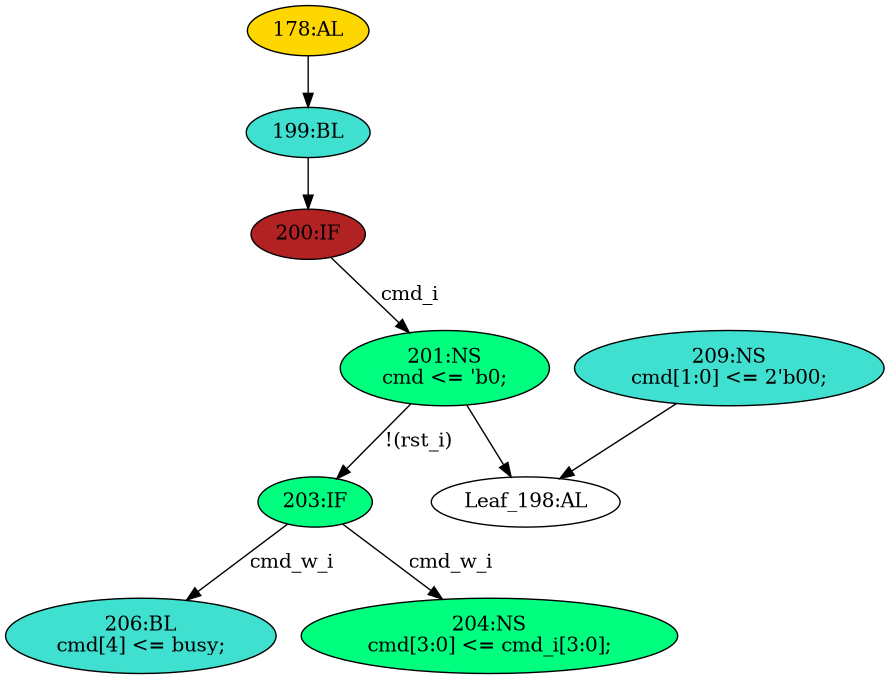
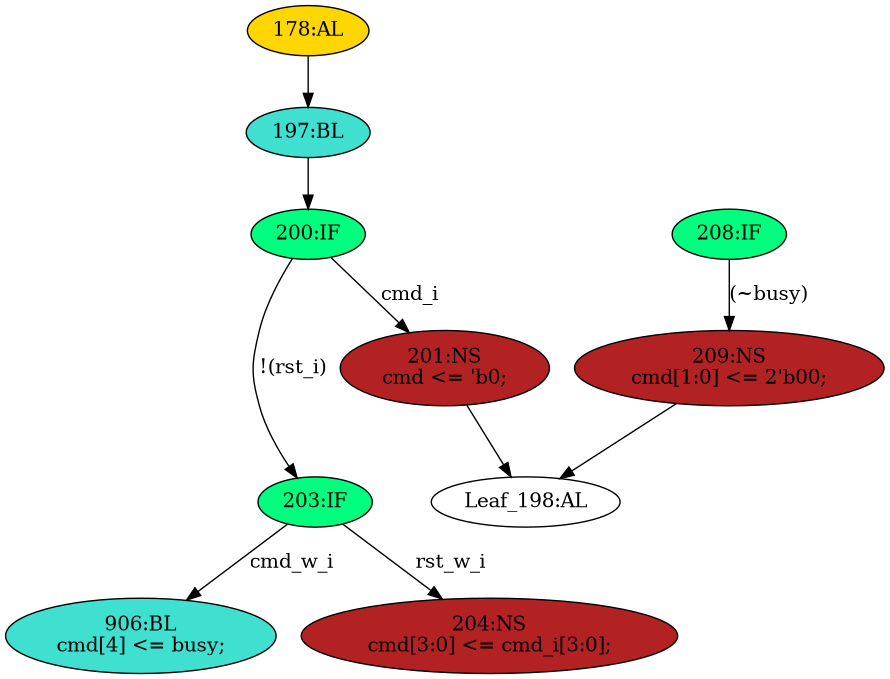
node "199:BL": label "199:BL" -> "197:BL"
node "200:IF": fillcolor firebrick -> springgreen
node "208:IF": added
node "201:NS cmd <= 'b0;": fillcolor springgreen -> firebrick
node "209:NS cmd[1:0] <= 2'b00;": fillcolor turquoise -> firebrick
edge "201:NS cmd <= 'b0;" -> "203:IF": now "200:IF" -> "203:IF"
edge "203:IF" -> "204:NS cmd[3:0] <= cmd_i[3:0];": label "cmd_w_i" -> "rst_w_i"
node "206:BL cmd[4] <= busy;": label "206:BL cmd[4] <= busy;" -> "906:BL cmd[4] <= busy;"
node "204:NS cmd[3:0] <= cmd_i[3:0];": fillcolor springgreen -> firebrick
